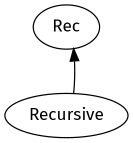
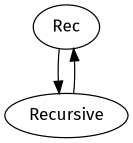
edge "Rec" -> "Recursive": added
